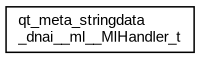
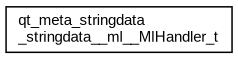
node "qt_meta_stringdata _dnai__ml__MlHandler_t": label "qt_meta_stringdata _dnai__ml__MlHandler_t" -> "qt_meta_stringdata _stringdata__ml__MlHandler_t"
